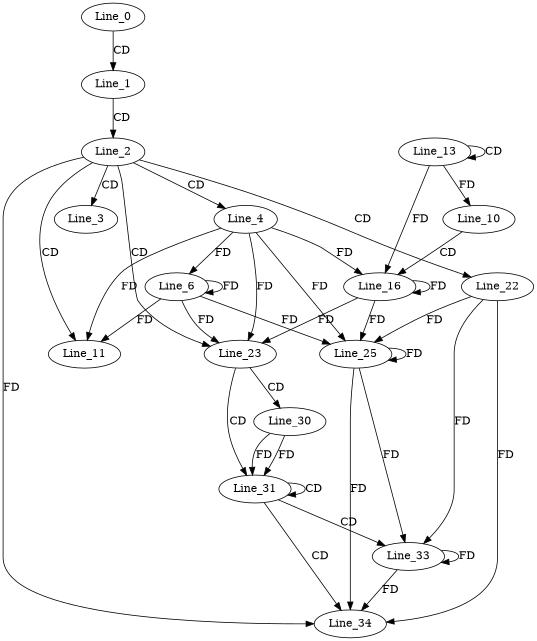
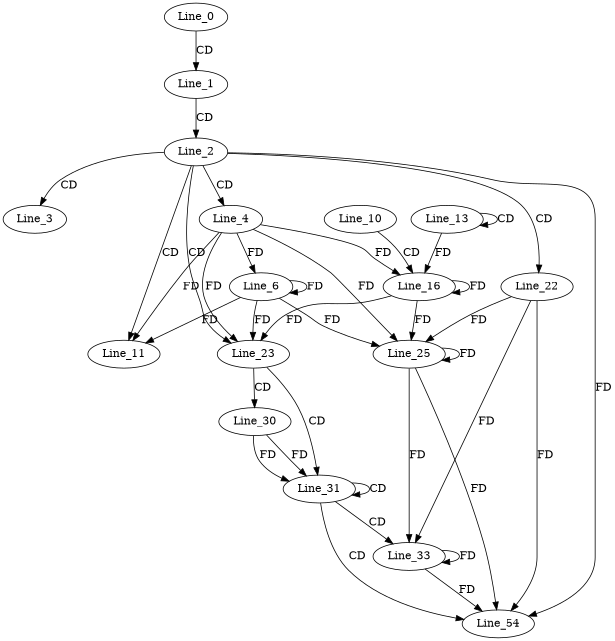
edge "Line_13" -> "Line_10": removed, label "FD"
node "Line_34": label "Line_34" -> "Line_54"
